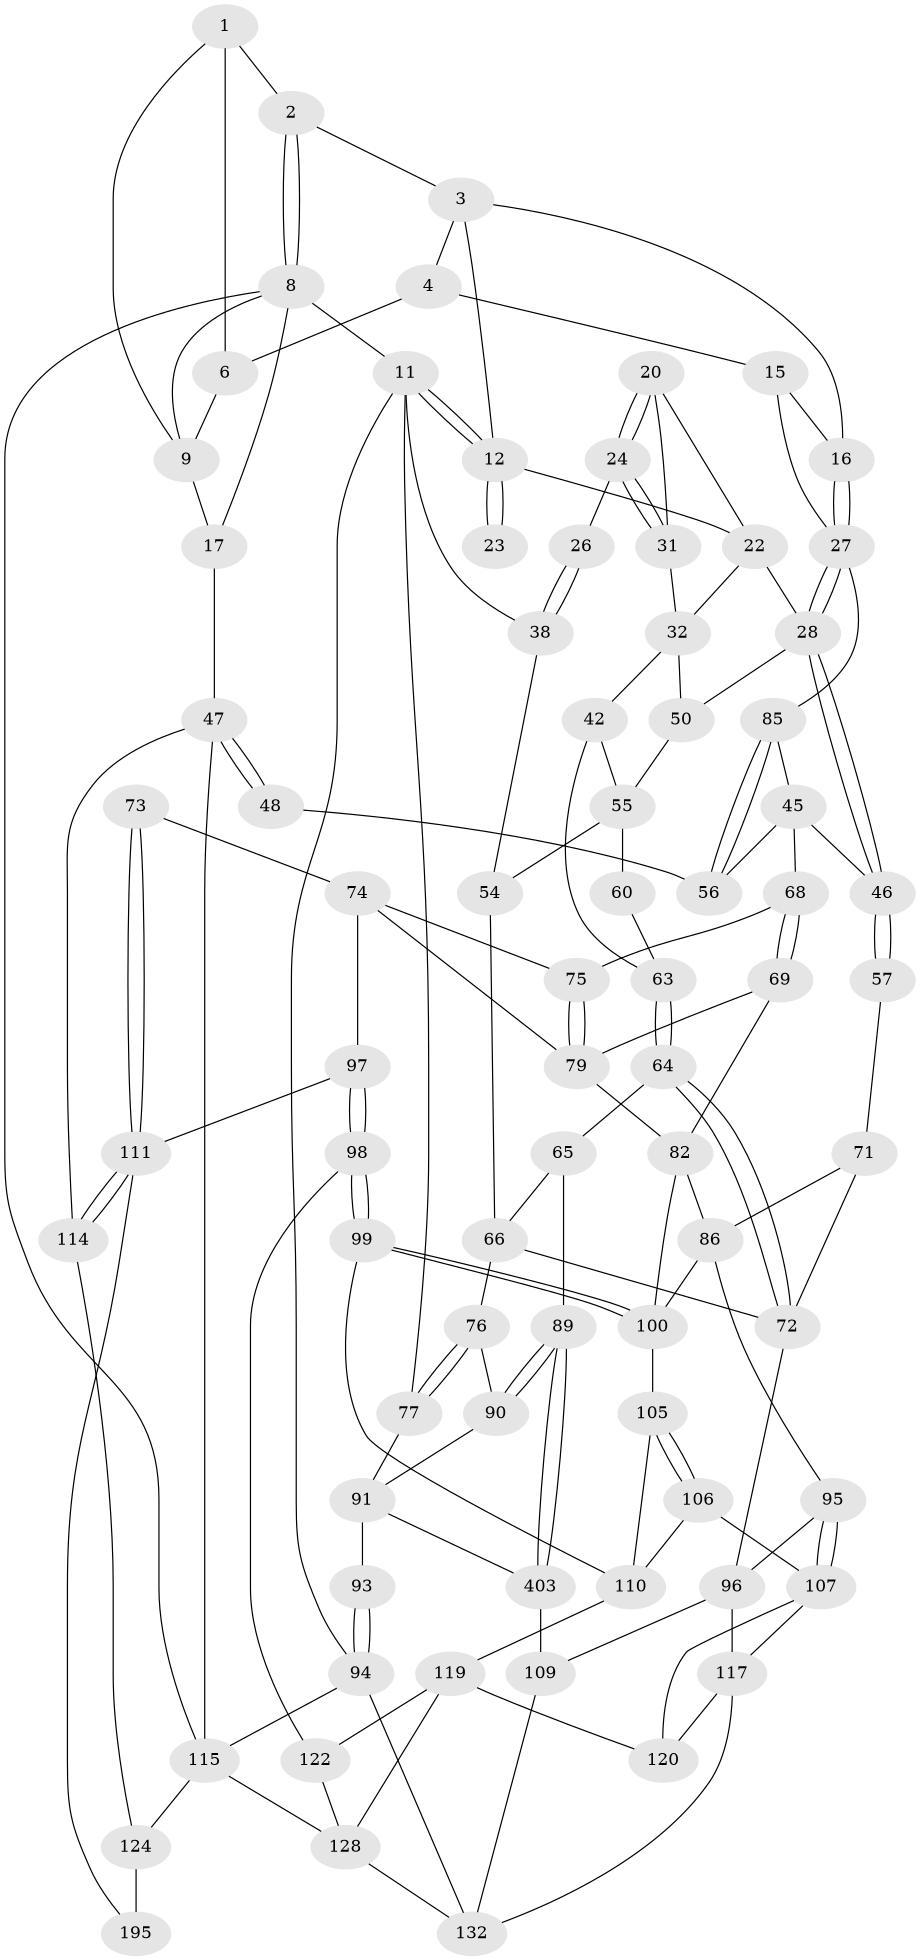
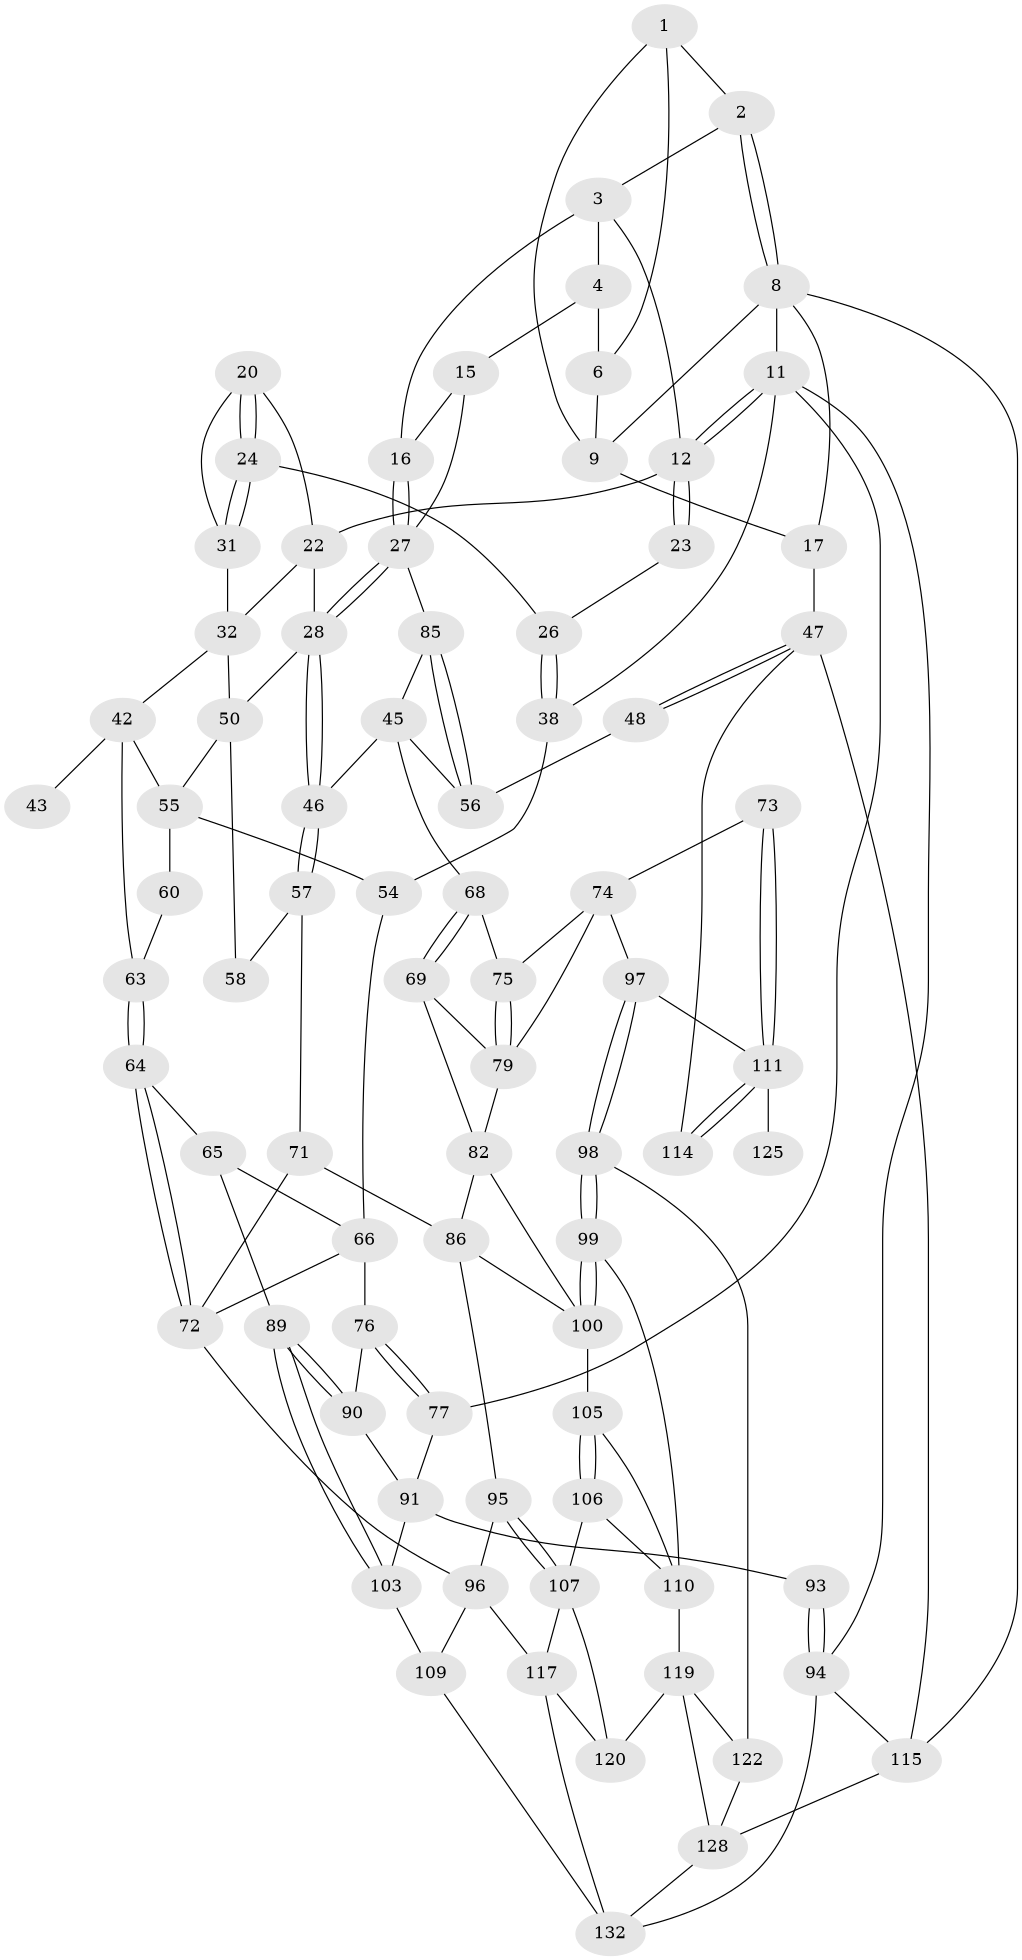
edge "23" -- "26": added
node "43": added
node "58": added
node "403": label "403" -> "103"
node "124": removed
node "195": label "195" -> "125"
